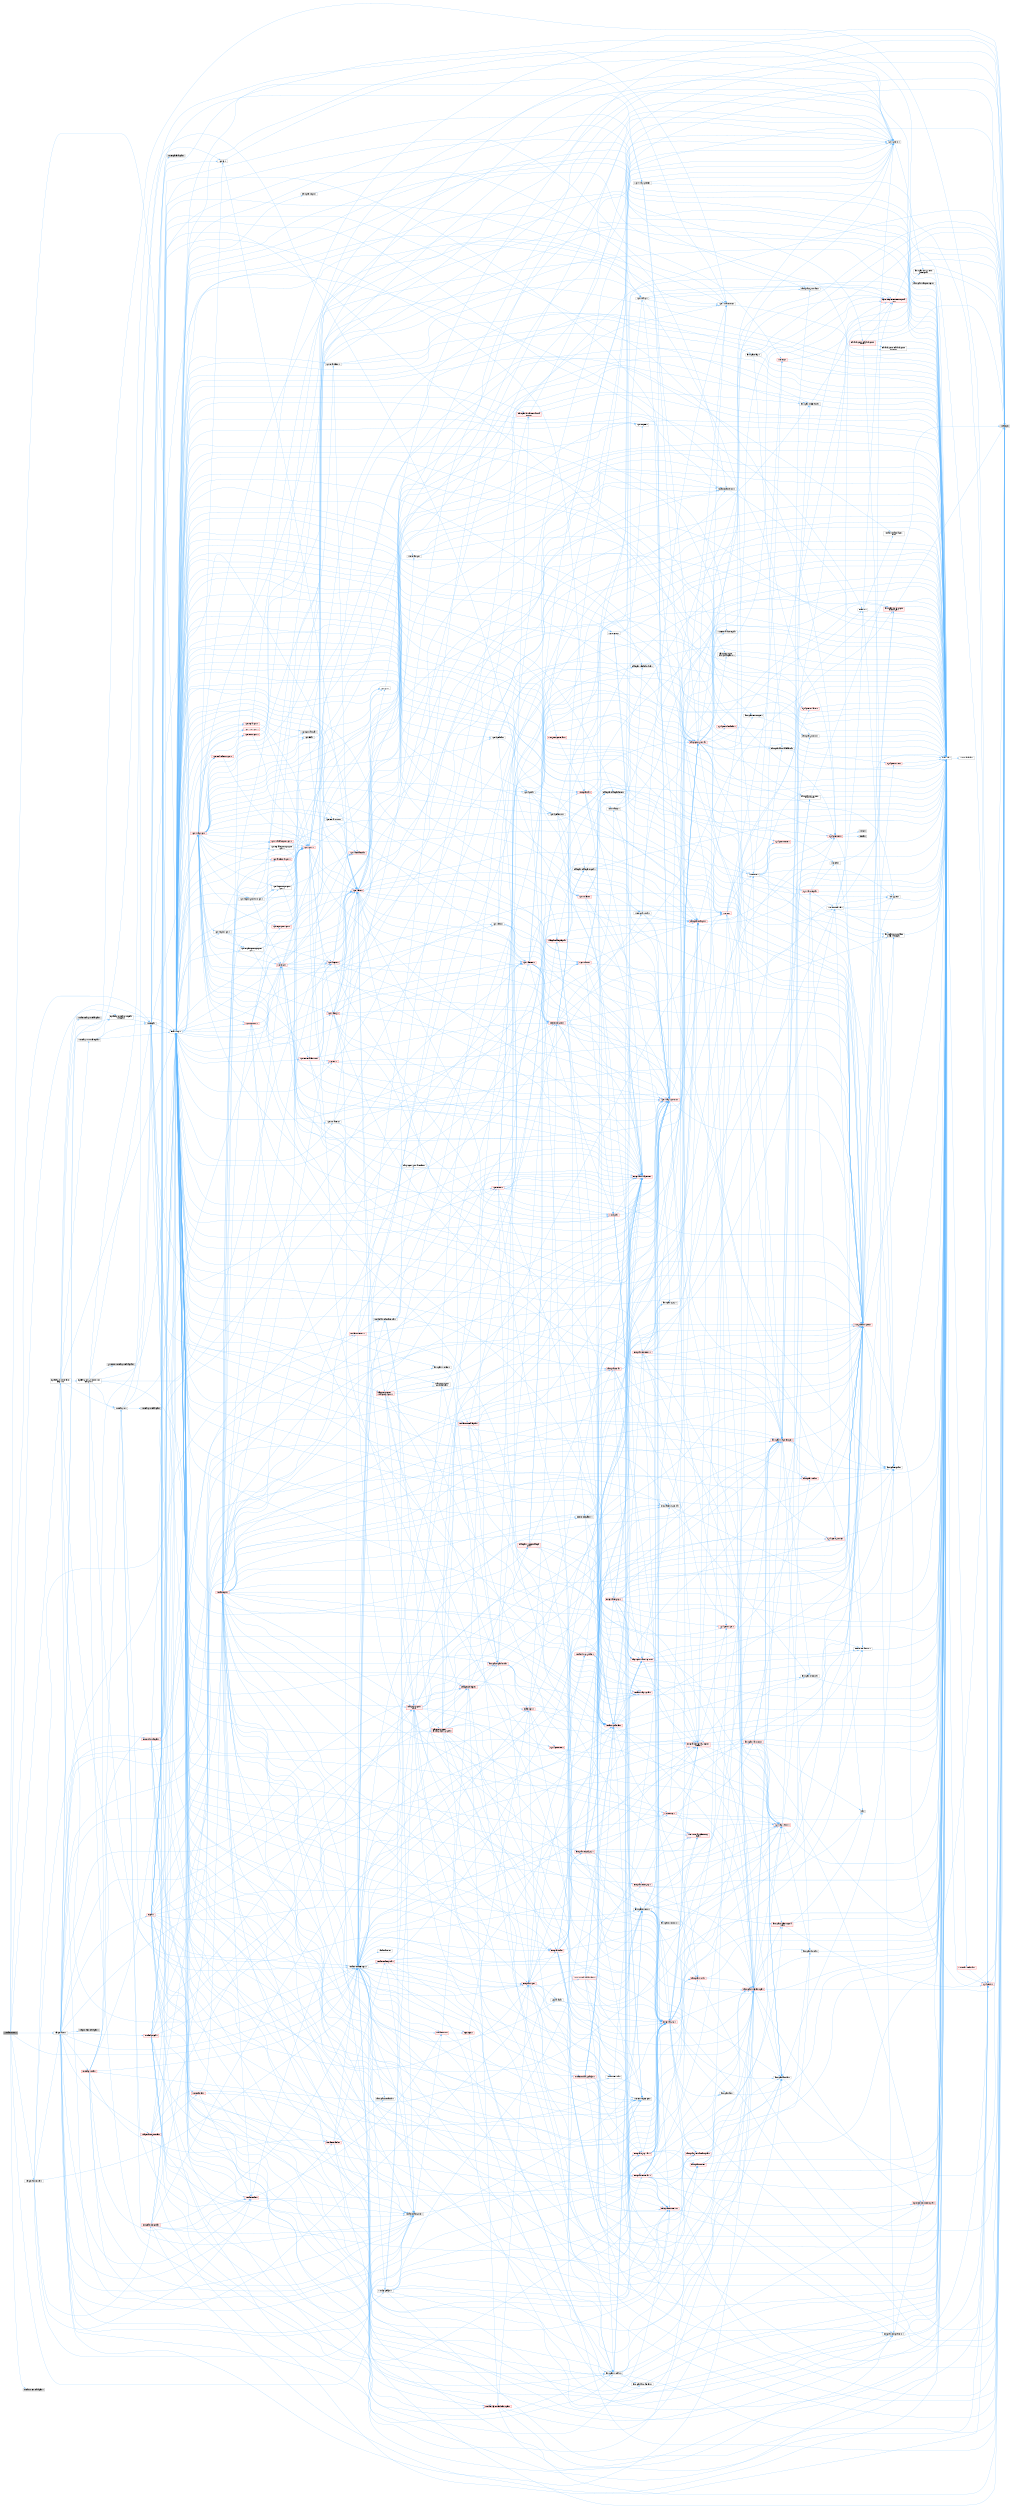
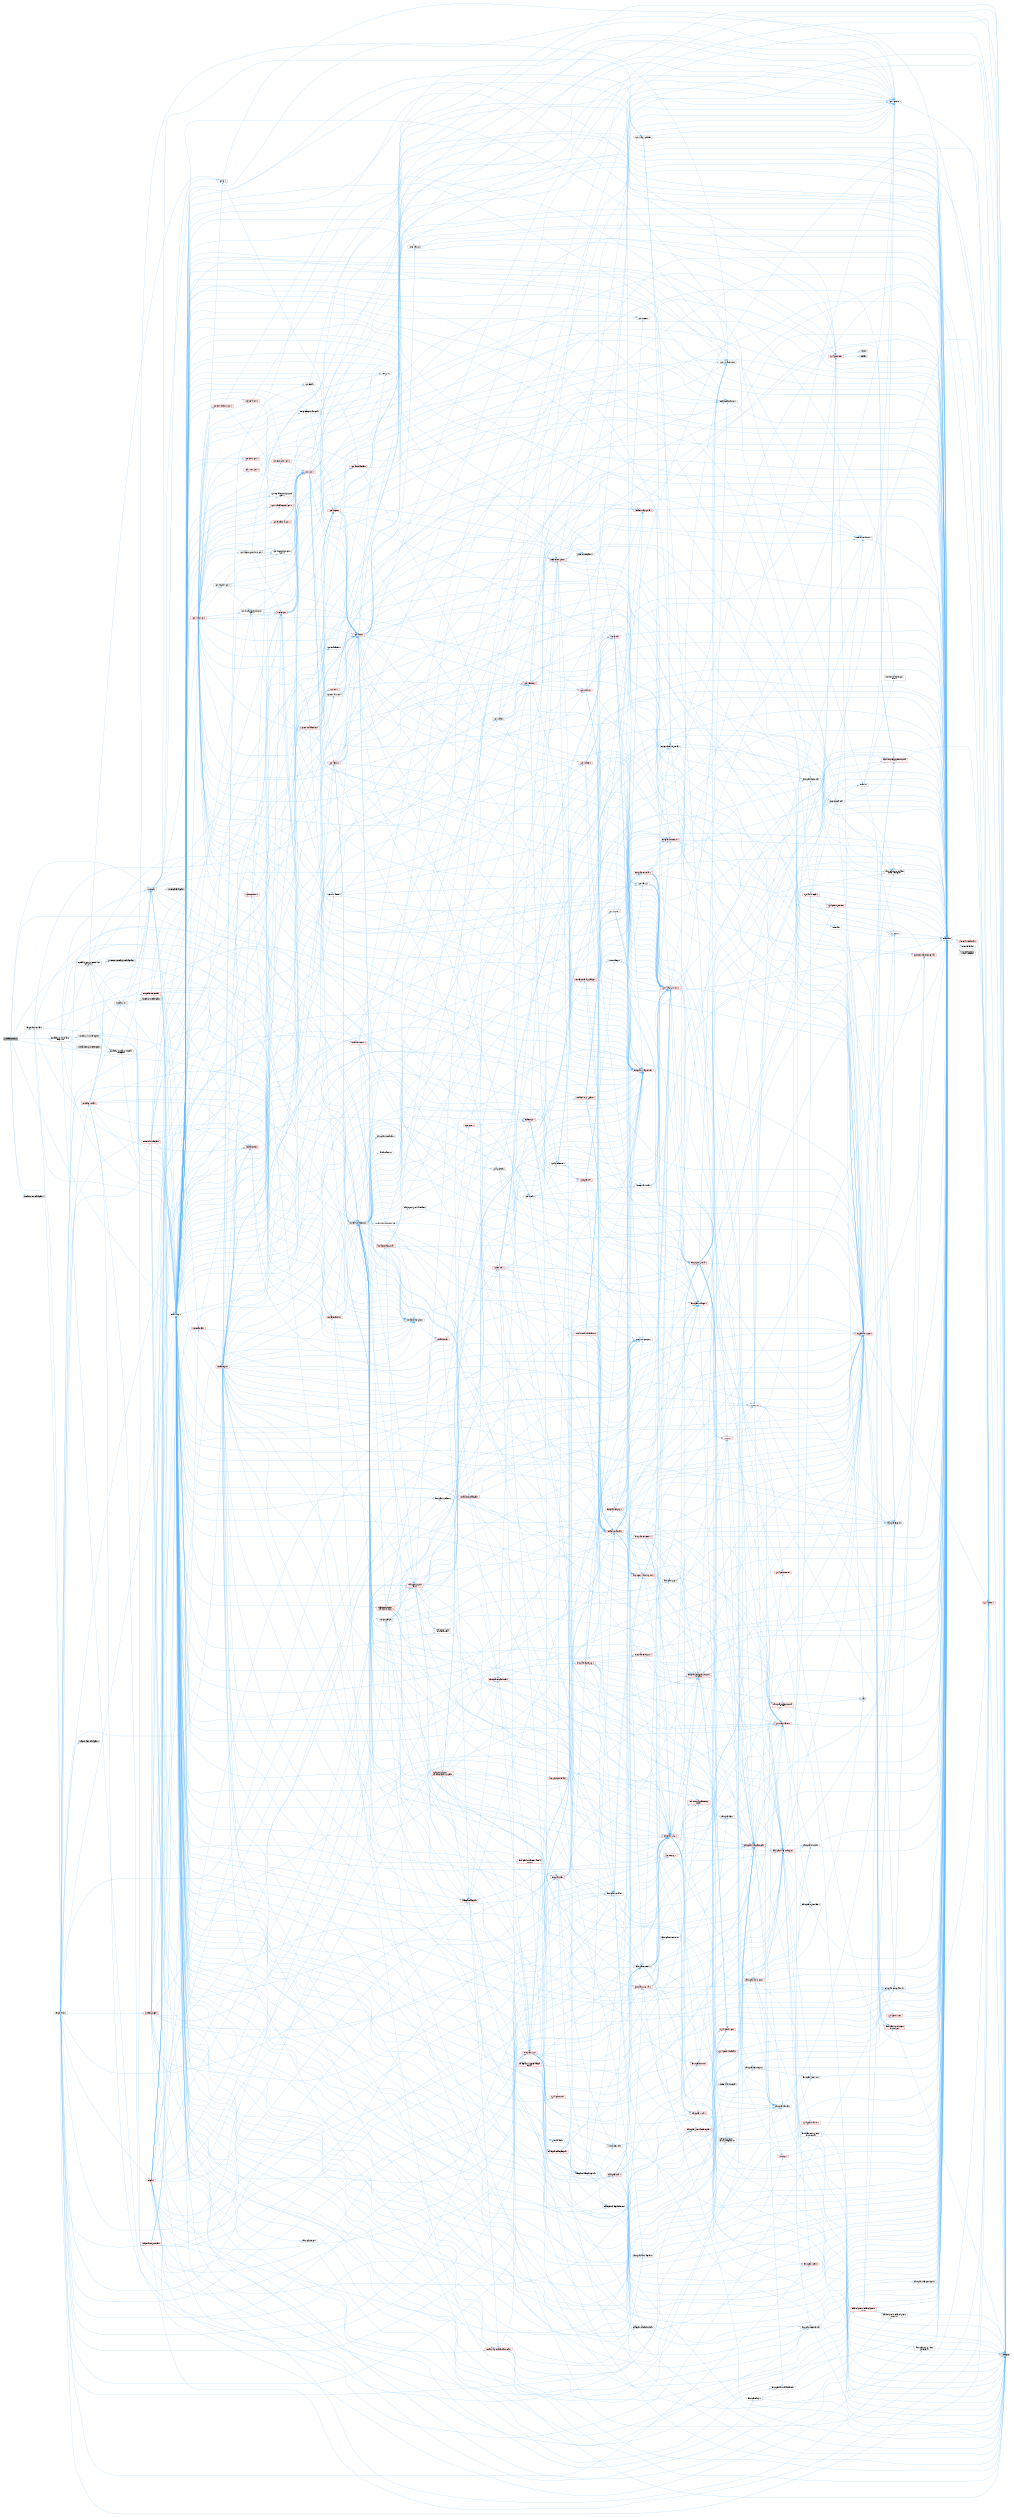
node "Math/CapsuleShape.h": label "Math/CapsuleShape.h" -> "ToolTarget/CapsuleShape.h"
node "ProfilingDebugging /UMemoryDefines.h": added
